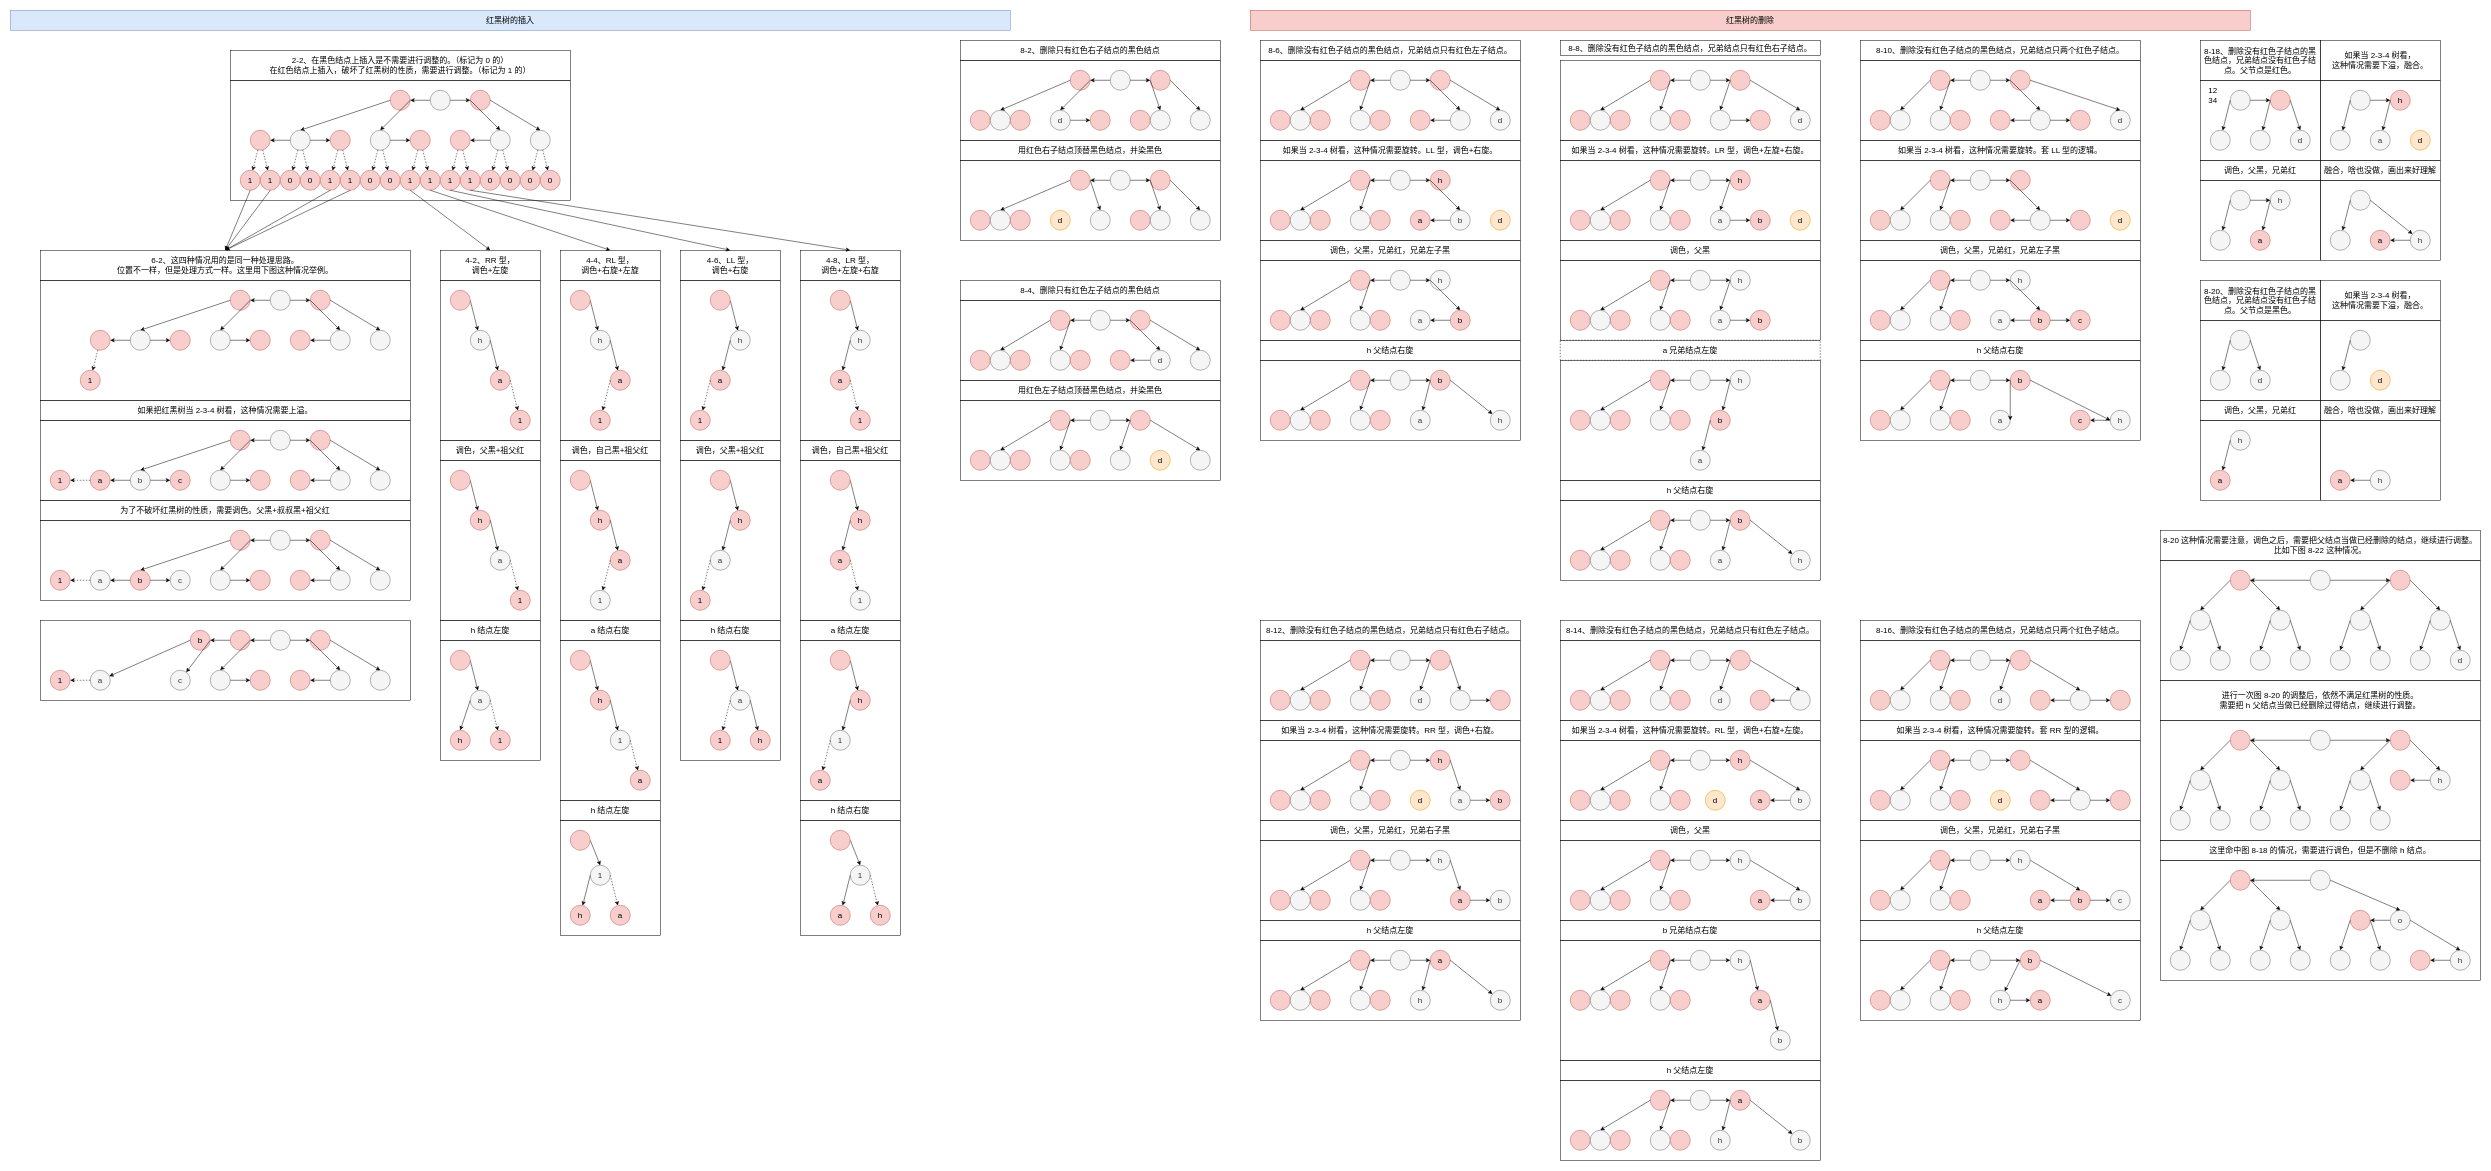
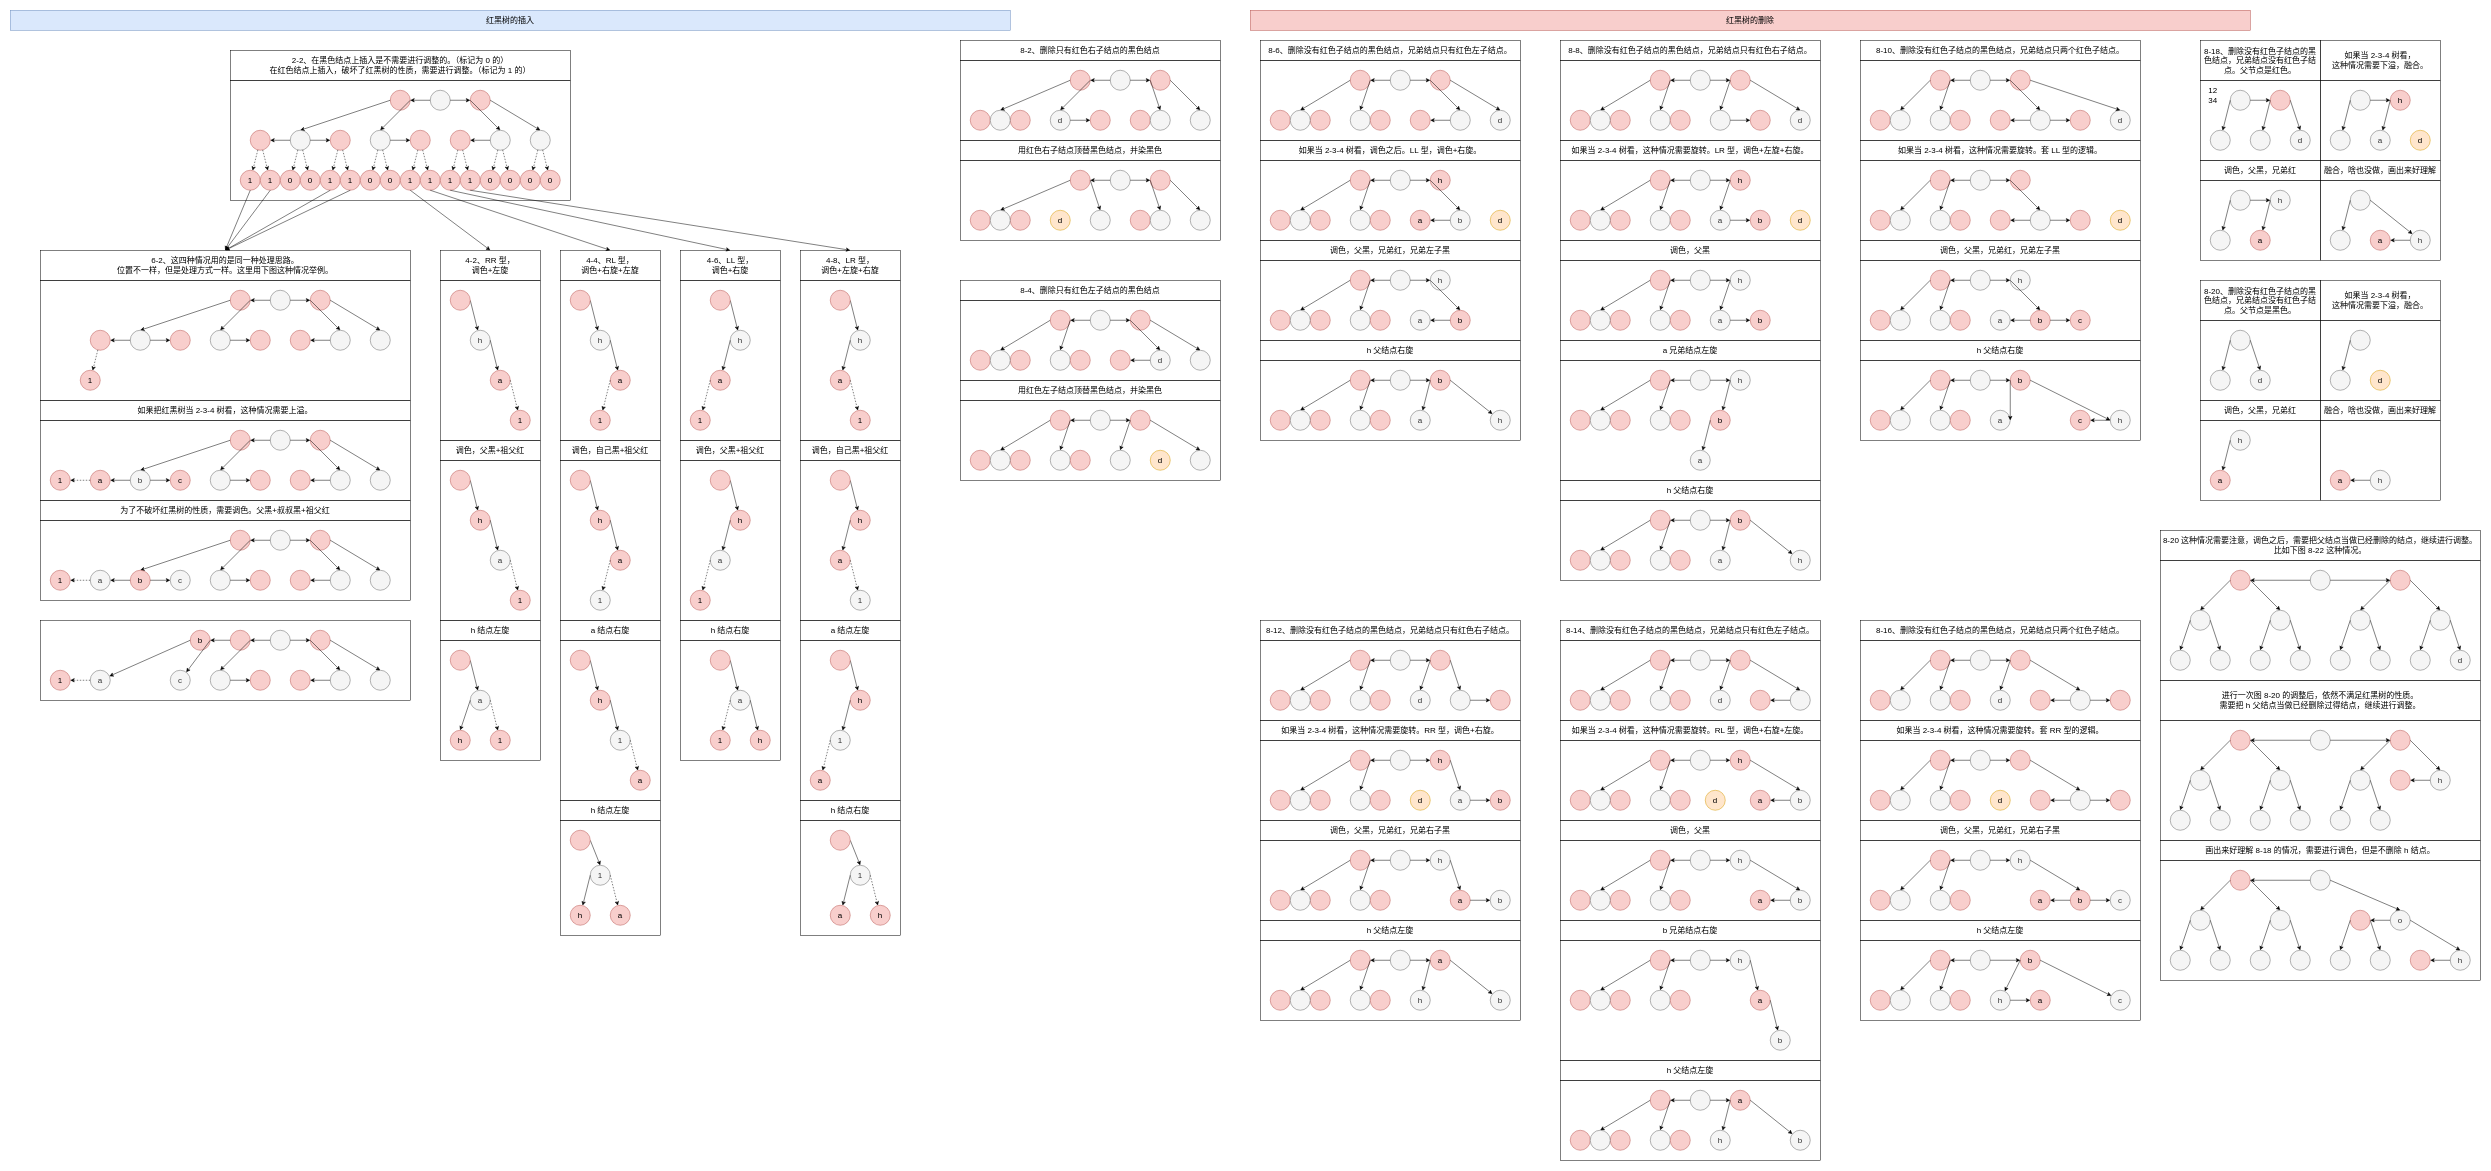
node "8-8、删除没有红色子结点的黑色结点，兄弟结点只有红色右子结点。": size 260x15 -> 260x20
node "如果当 2-3-4 树看，这种情况需要旋转。LL 型，调色+右旋。": label "如果当 2-3-4 树看，这种情况需要旋转。LL 型，调色+右旋。" -> "如果当 2-3-4 树看，调色之后。LL 型，调色+右旋。"
node "a 兄弟结点左旋": style dashed -> solid
node "这里命中图 8-18 的情况，需要进行调色，但是不删除 h 结点。": label "这里命中图 8-18 的情况，需要进行调色，但是不删除 h 结点。" -> "画出来好理解 8-18 的情况，需要进行调色，但是不删除 h 结点。"
